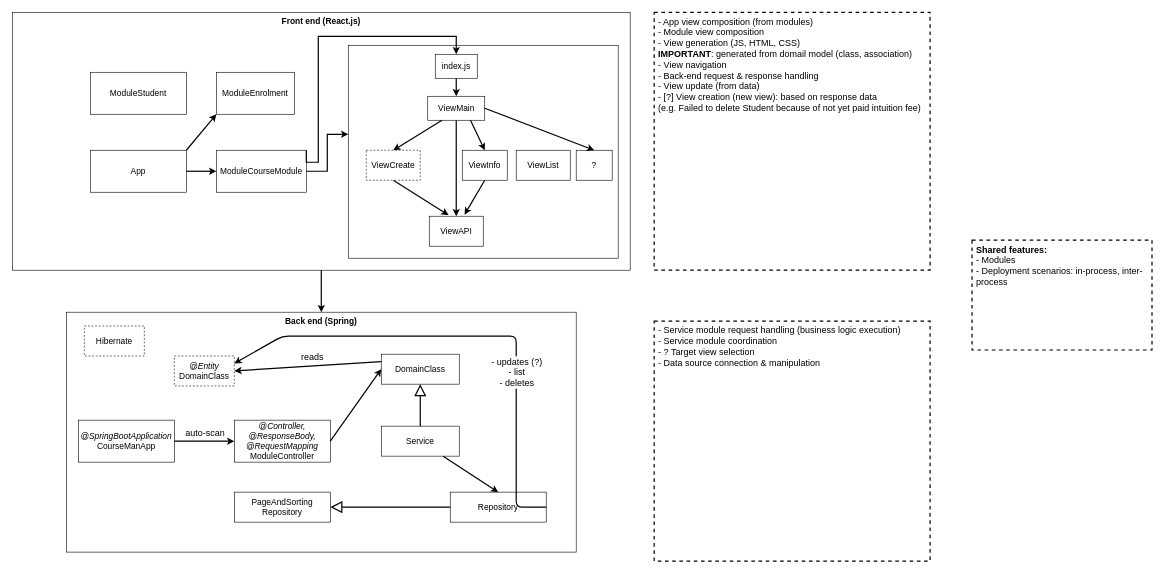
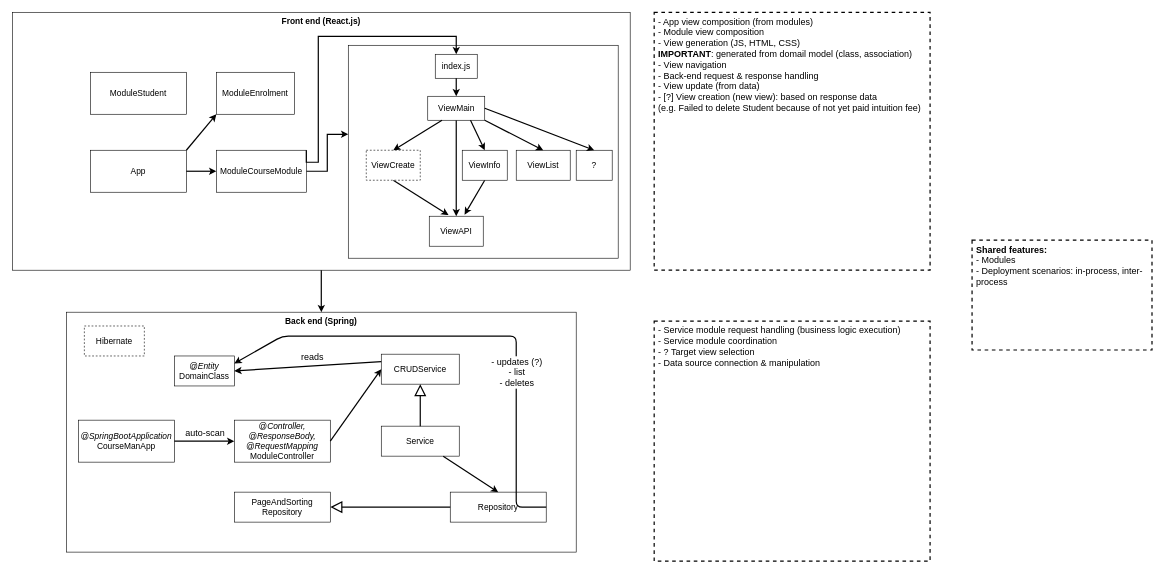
edge "ViewMain" -> "ViewList": added
node "DomainClass": label "DomainClass" -> "CRUDService"
node "@Entity DomainClass": style dashed -> solid
